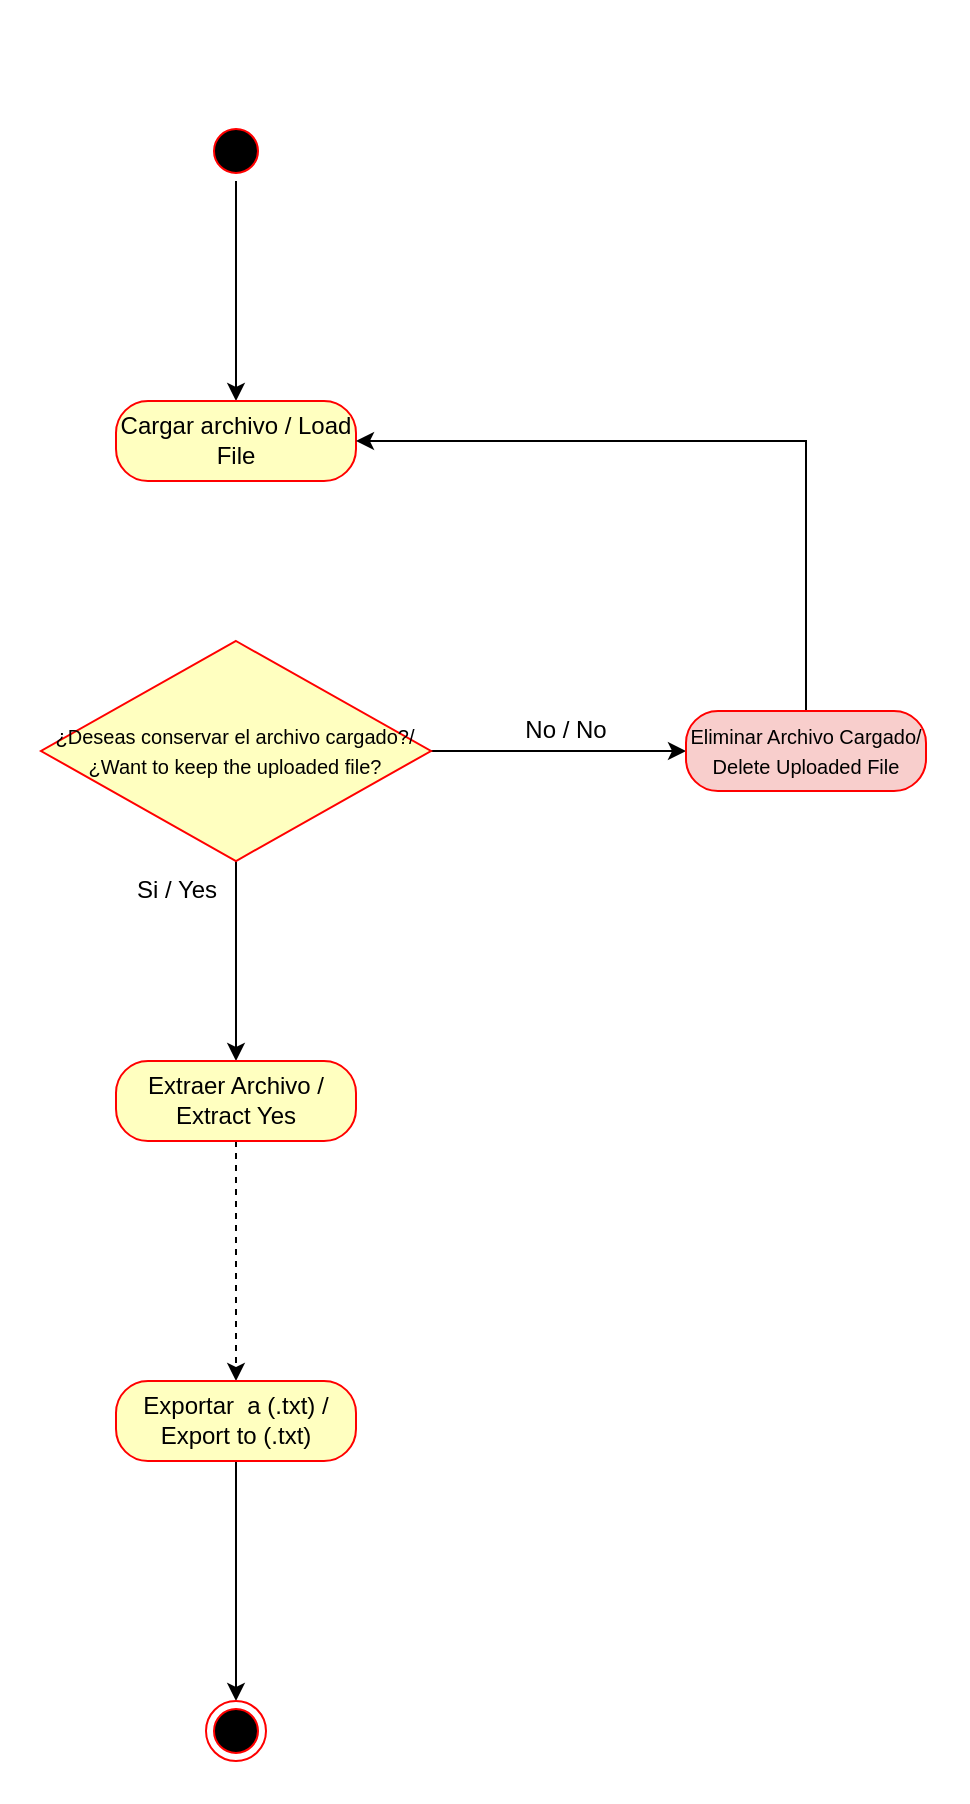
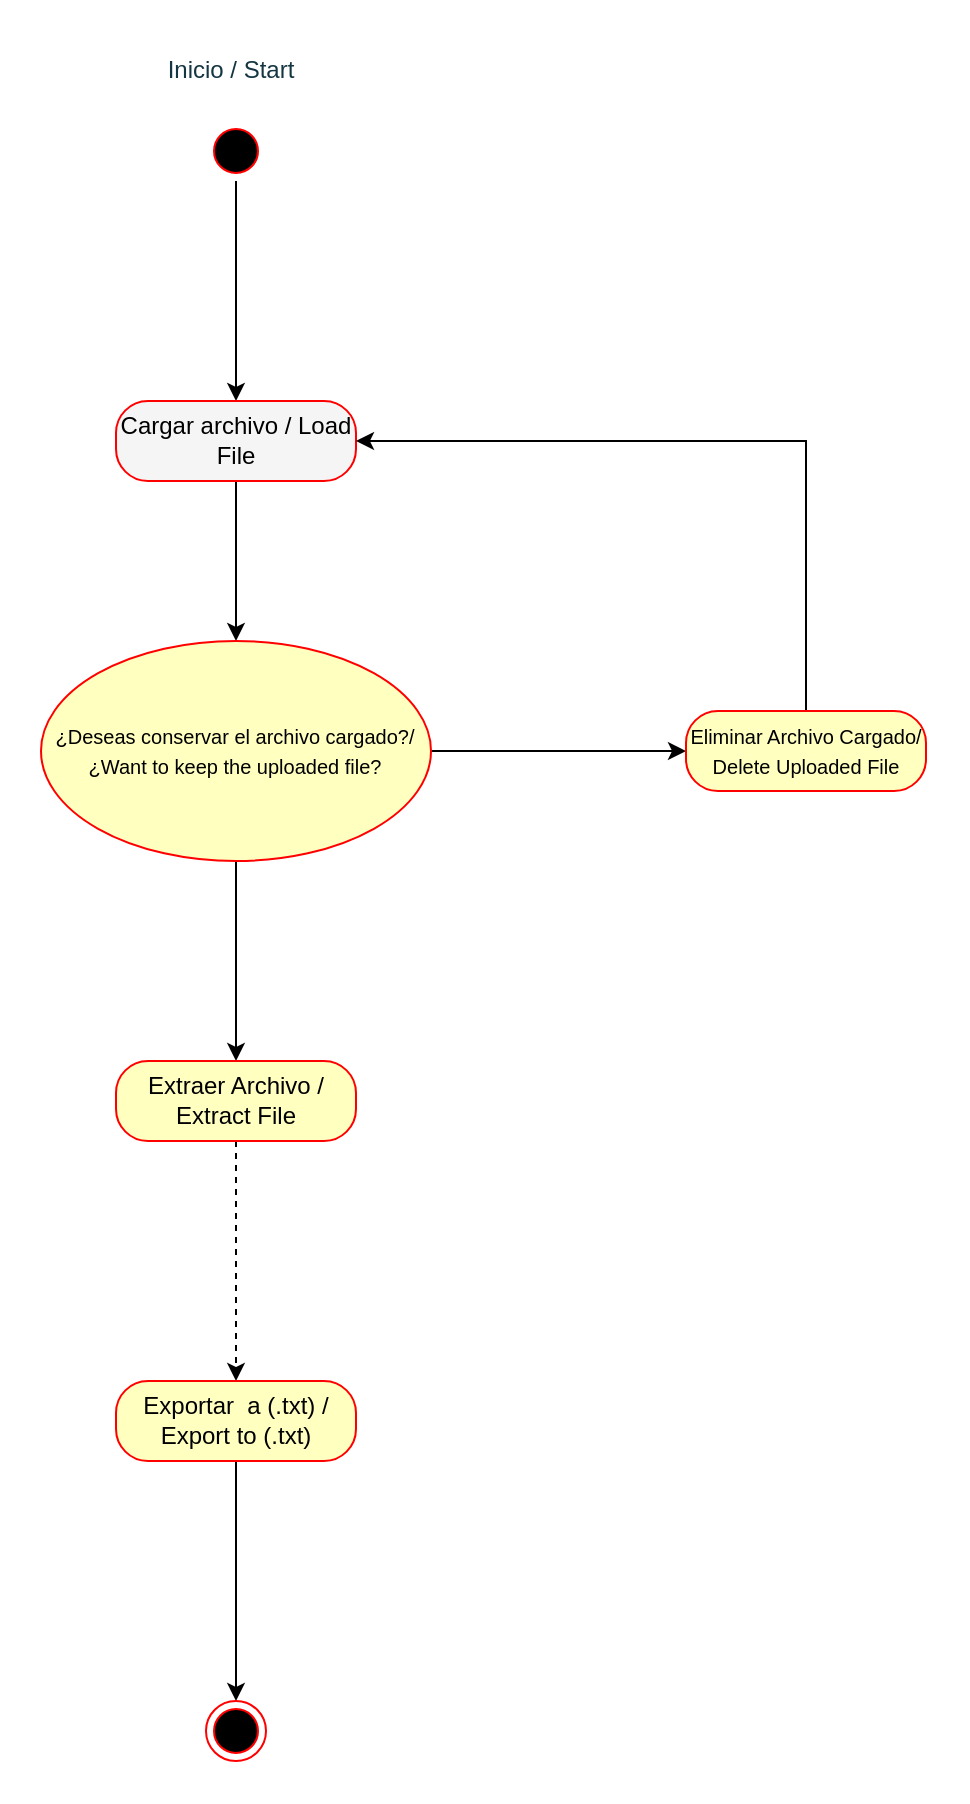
node "Inicio / Start": added
node "Cargar archivo / Load File": fillcolor #ffffc0 -> #f5f5f5
edge "Cargar archivo / Load File" -> "¿Deseas conservar el archivo cargado?/¿Want to keep the uploaded file?": added
node "No / No": removed
node "¿Deseas conservar el archivo cargado?/¿Want to keep the uploaded file?": shape diamond -> ellipse
node "Eliminar Archivo Cargado/ Delete Uploaded File": fillcolor #f8cecc -> #ffffc0
node "Si / Yes": removed
node "Extraer Archivo / Extract Yes": label "Extraer Archivo / Extract Yes" -> "Extraer Archivo / Extract File"
